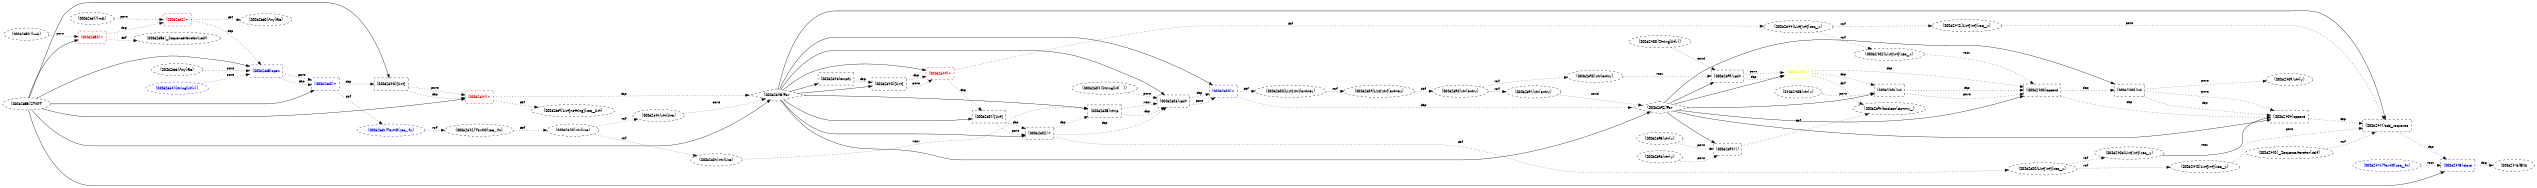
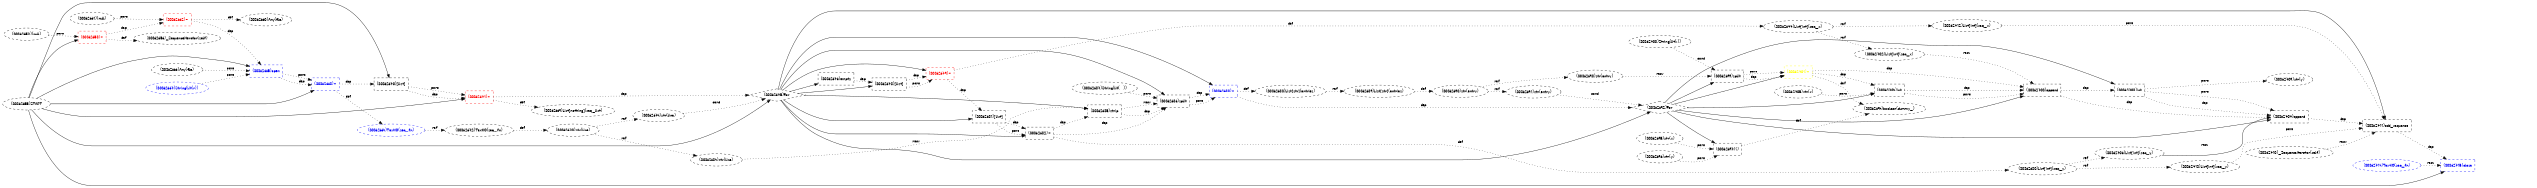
node "(37362705)str(x)": label "(37362705)str(x)" -> "(30362705)str(x)"
edge "(30362710)_SequenceIterator(self)" -> "(30362711)add_sequence": label "ref" -> "recv"
node "(30362716)END": removed
